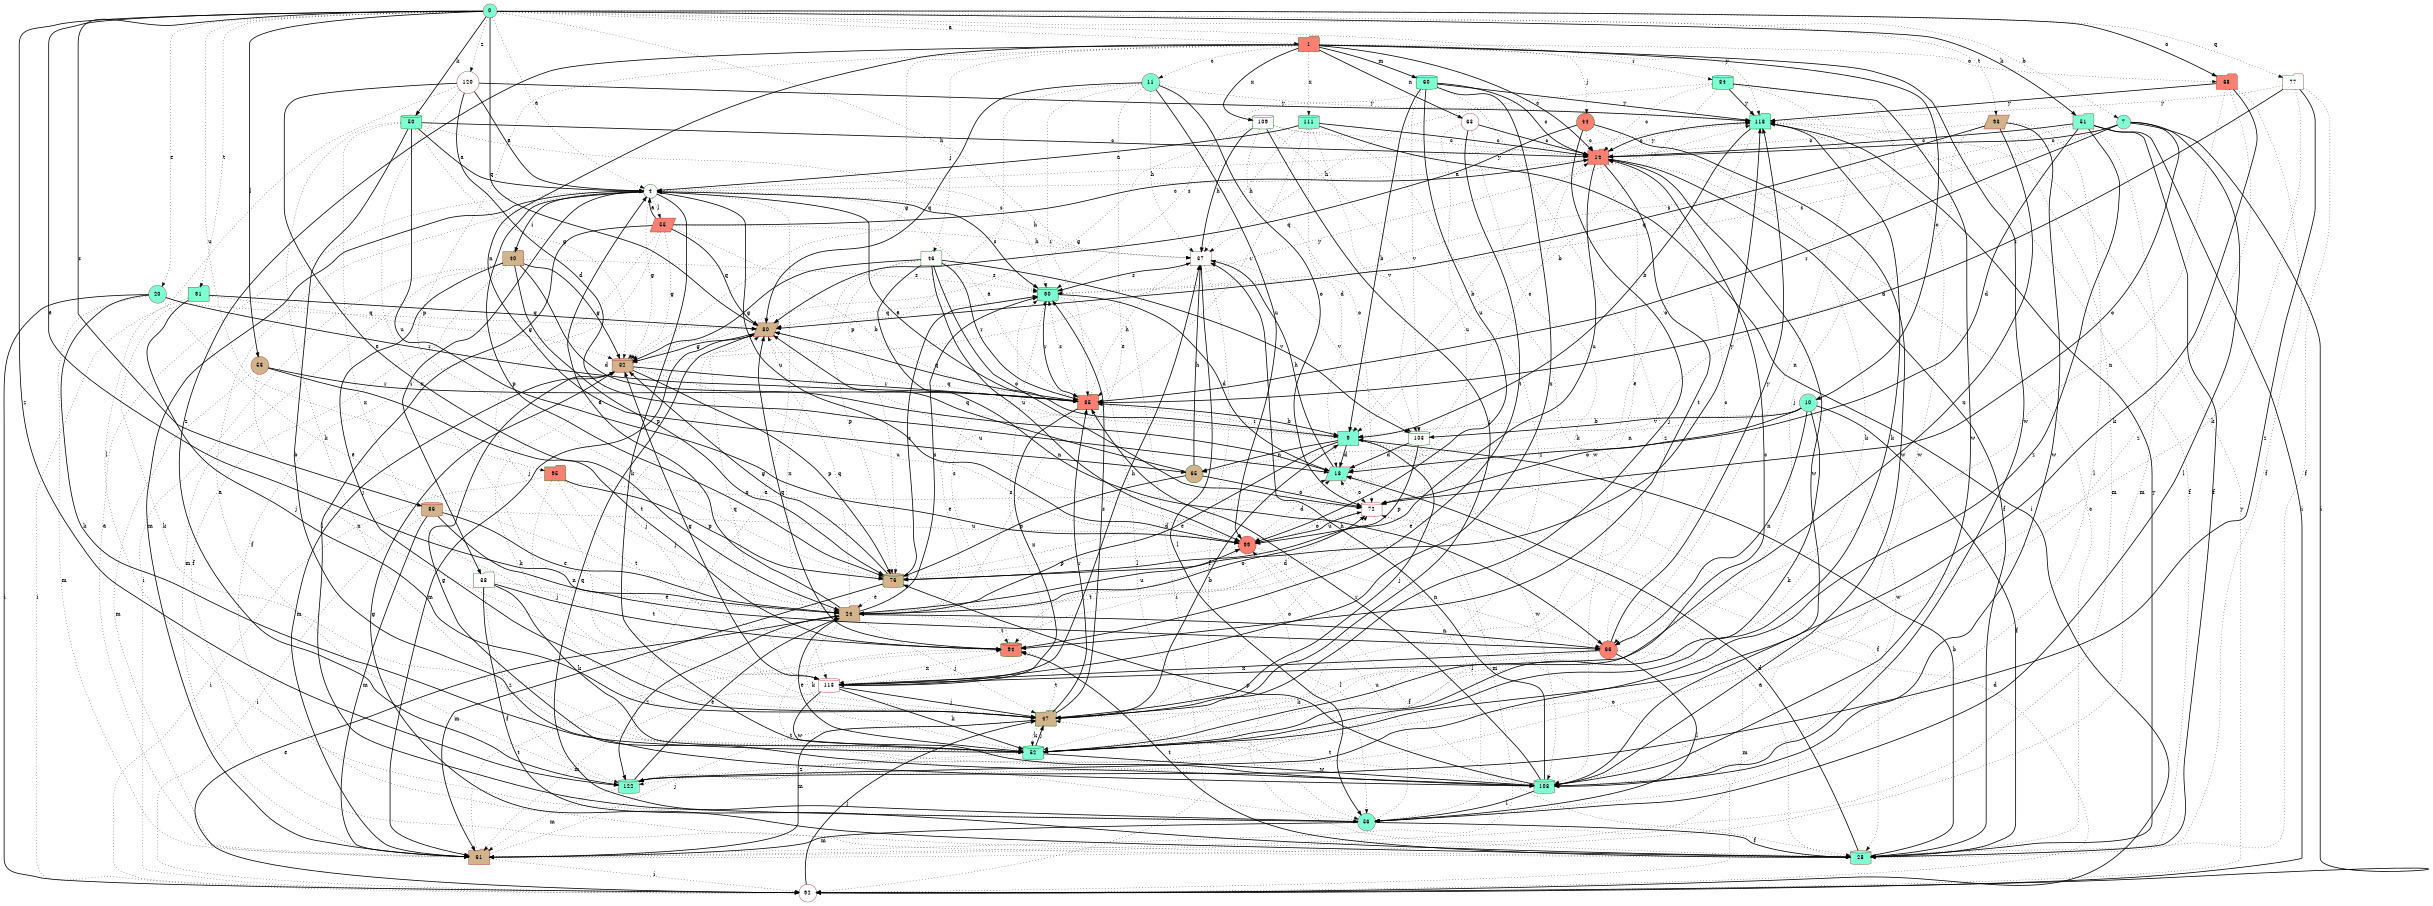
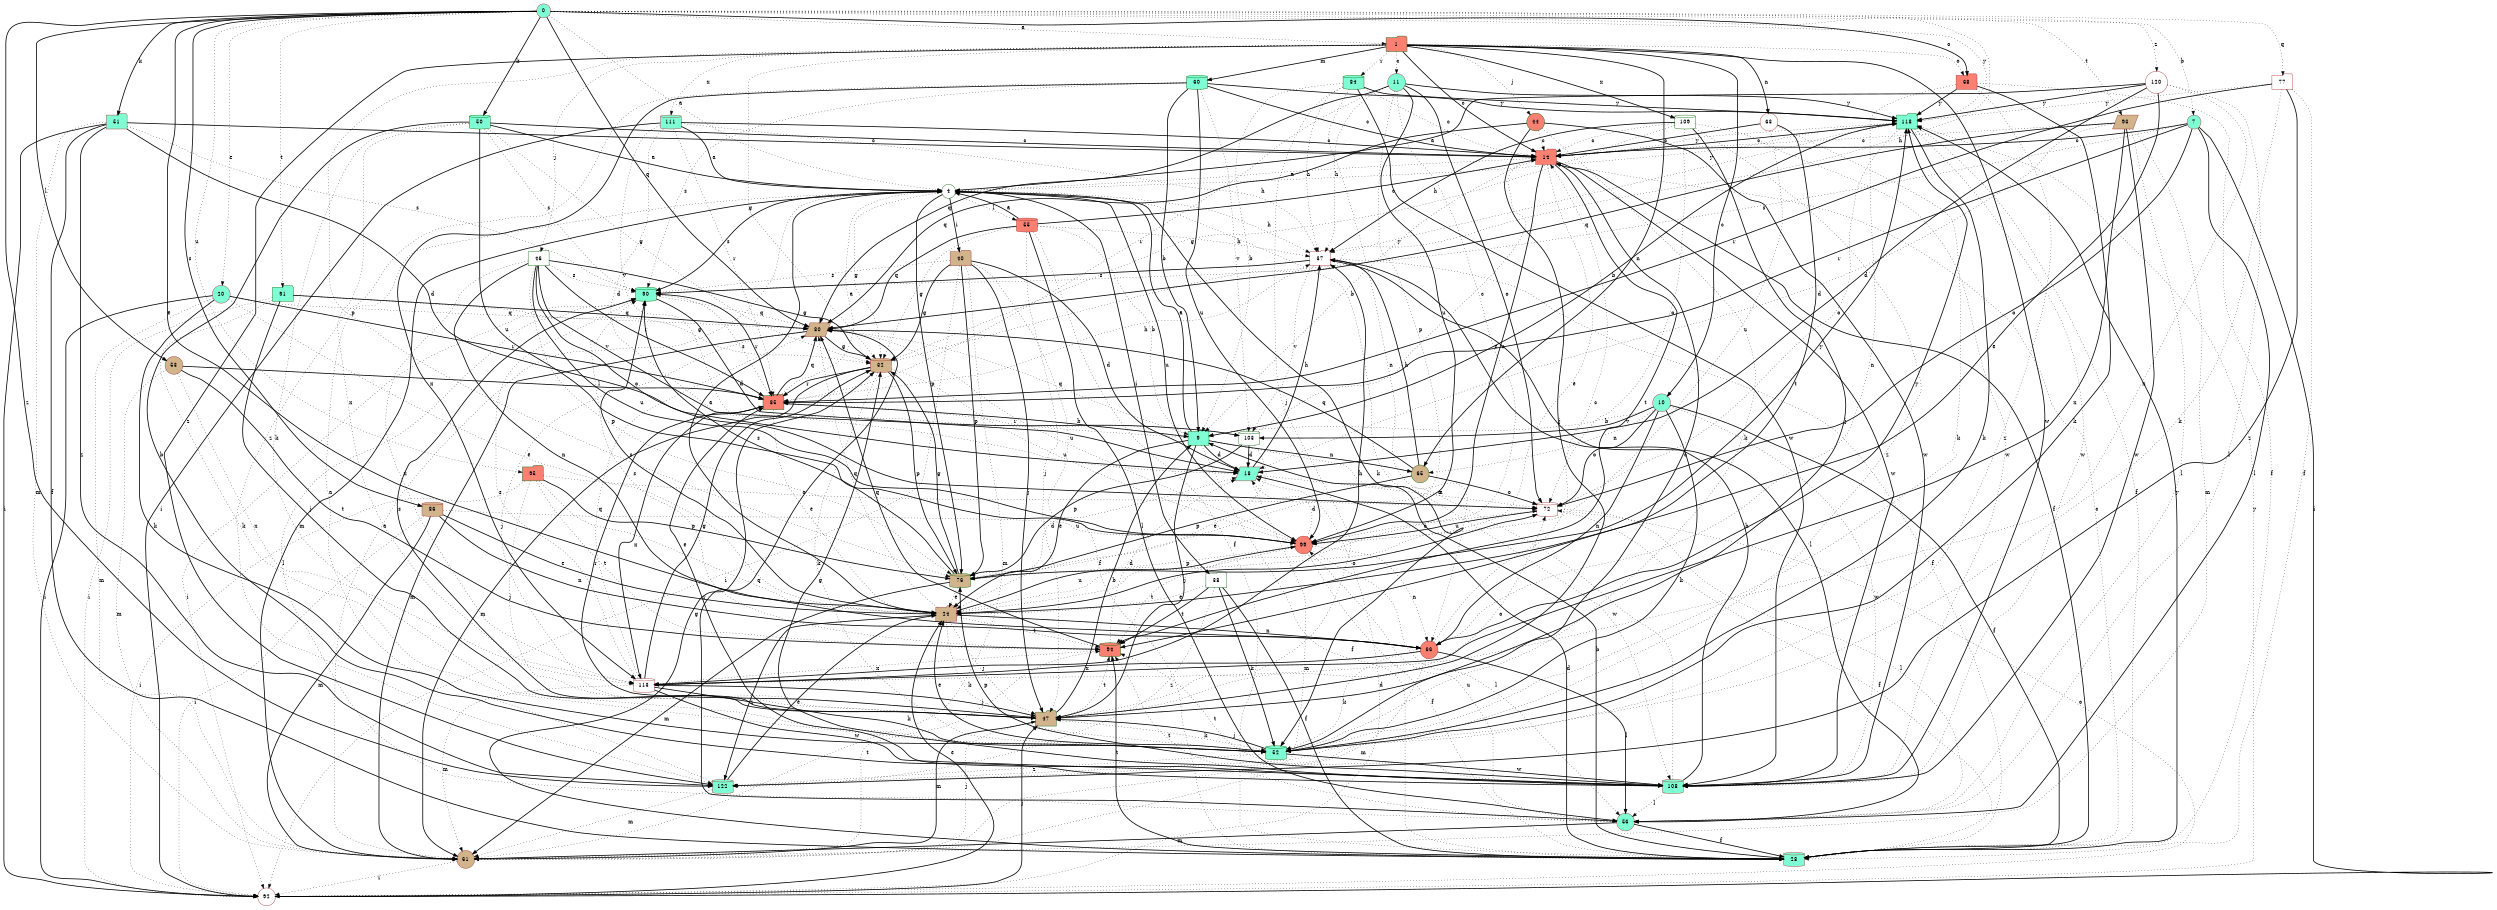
edge "11" -> "118": style dotted -> bold
node "55": shape parallelogram -> cylinder
edge "53" -> "85": label "r" -> "l"
edge "95" -> "24": label "j" -> "e"
edge "72" -> "28": label "a" -> "f"
edge "108" -> "47": now "108" -> "94"
edge "108" -> "56": style bold -> dotted
node "61": shape folder -> circle
